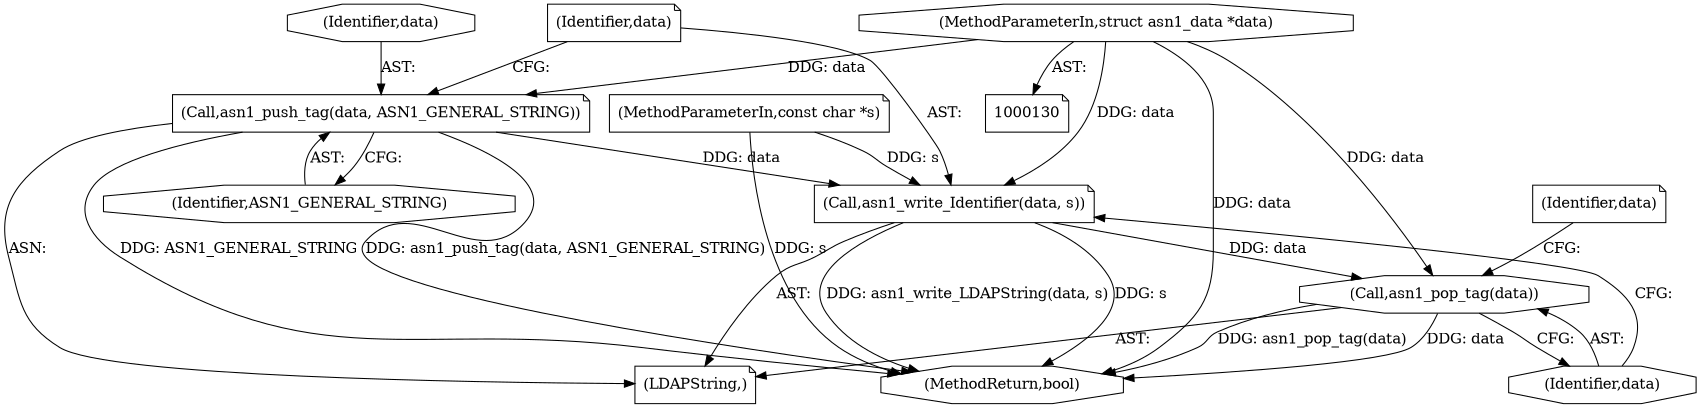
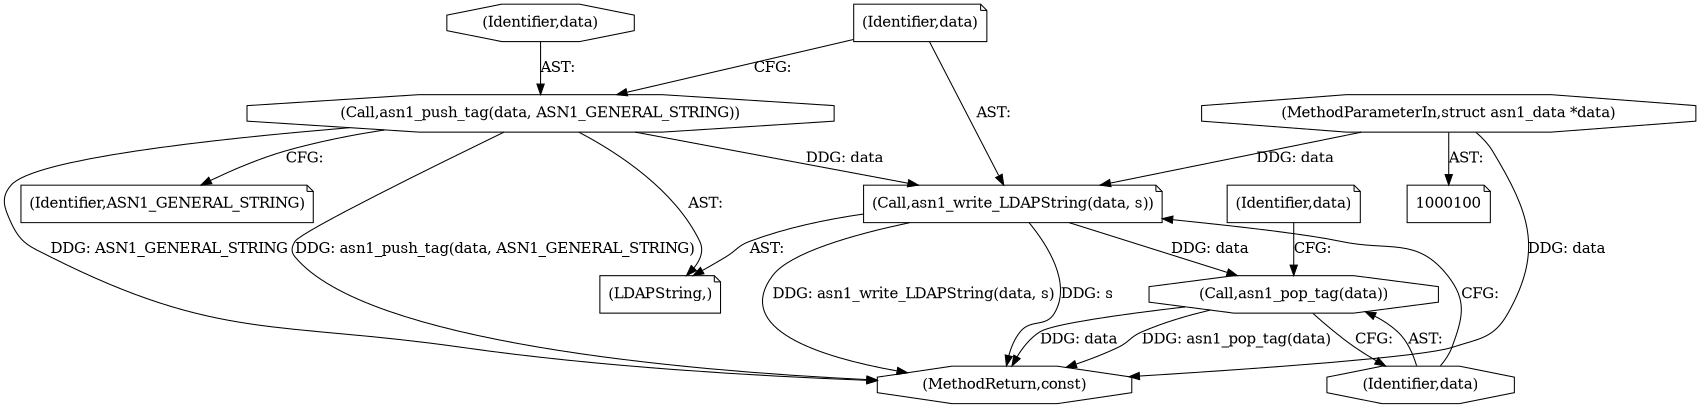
edge "(MethodParameterIn,struct asn1_data *data)" -> "(Call,asn1_push_tag(data, ASN1_GENERAL_STRING))": removed, label "DDG: data"
node "(Call,asn1_push_tag(data, ASN1_GENERAL_STRING))": shape note -> octagon
node "(MethodParameterIn,const char *s)": removed
node "1000130": label "1000130" -> "1000100"
edge "(MethodParameterIn,struct asn1_data *data)" -> "(Call,asn1_pop_tag(data))": removed, label "DDG: data"
edge "(Identifier,ASN1_GENERAL_STRING)" -> "(Call,asn1_push_tag(data, ASN1_GENERAL_STRING))": removed, label "AST:"
node "(Identifier,ASN1_GENERAL_STRING)": shape octagon -> note
node "(Call,asn1_write_Identifier(data, s))": label "(Call,asn1_write_Identifier(data, s))" -> "(Call,asn1_write_LDAPString(data, s))"
edge "(Call,asn1_push_tag(data, ASN1_GENERAL_STRING))" -> "(LDAPString,)": label "ASN: " -> "AST: "
edge "(Call,asn1_pop_tag(data))" -> "(LDAPString,)": removed, label "AST:"
node "(MethodReturn,bool)": label "(MethodReturn,bool)" -> "(MethodReturn,const)"
